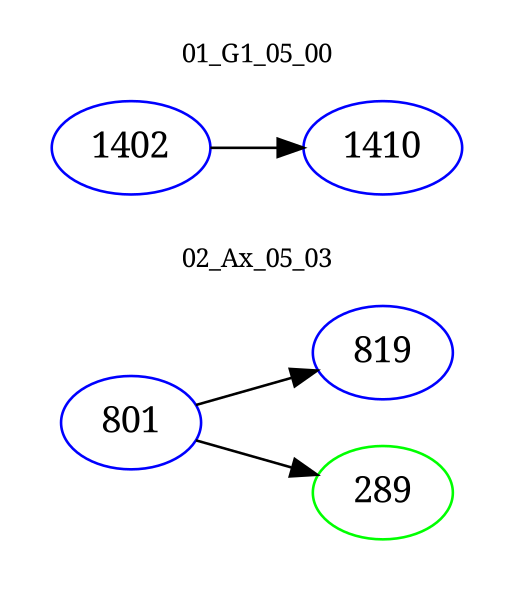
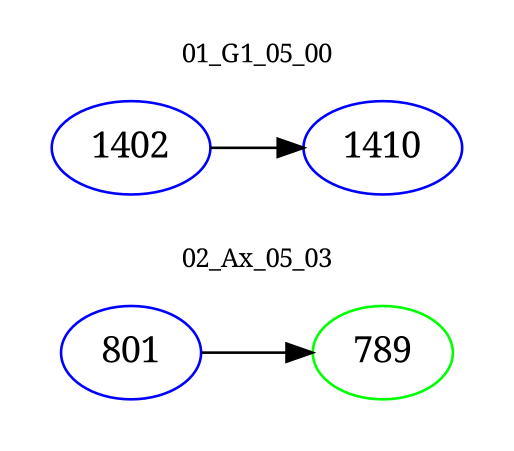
node "819": removed
node "289": label "289" -> "789"
